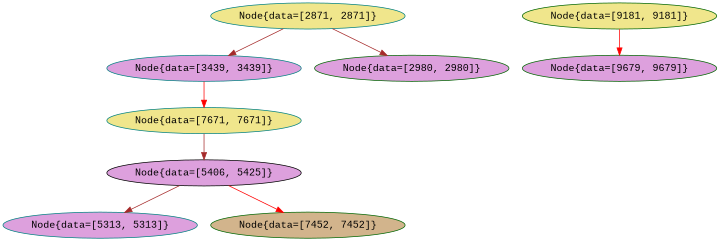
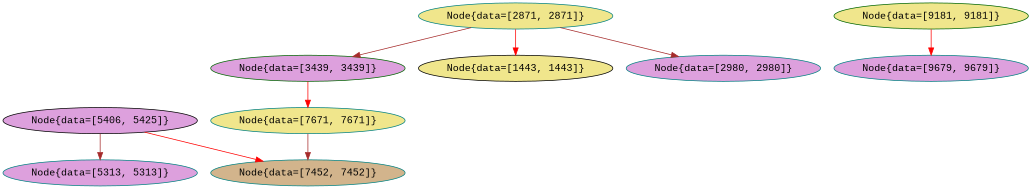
node "Node{data=[3439, 3439]}": color teal -> darkgreen
node "Node{data=[2980, 2980]}": color darkgreen -> teal
node "Node{data=[1443, 1443]}": added
node "Node{data=[9679, 9679]}": color darkgreen -> teal
edge "Node{data=[7671, 7671]}" -> "Node{data=[5406, 5425]}": now "Node{data=[7671, 7671]}" -> "Node{data=[7452, 7452]}"
node "Node{data=[7452, 7452]}": color darkgreen -> teal
